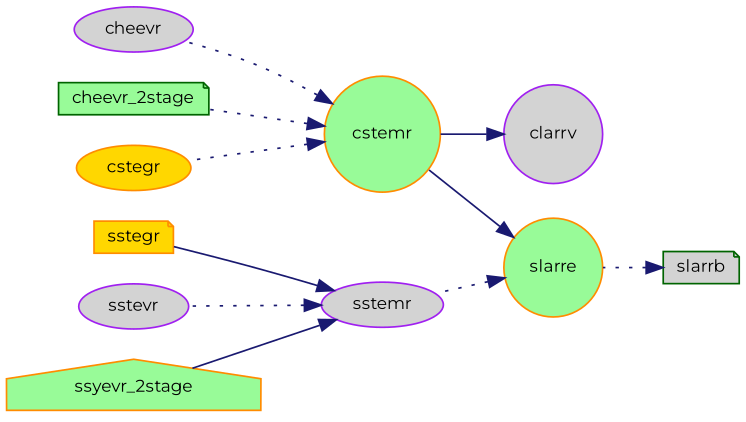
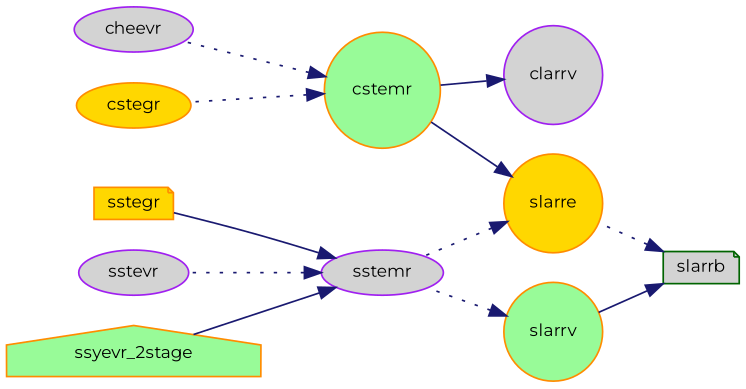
node "cheevr_2stage": removed
node "slarre": fillcolor palegreen -> gold
node "slarrv": added
